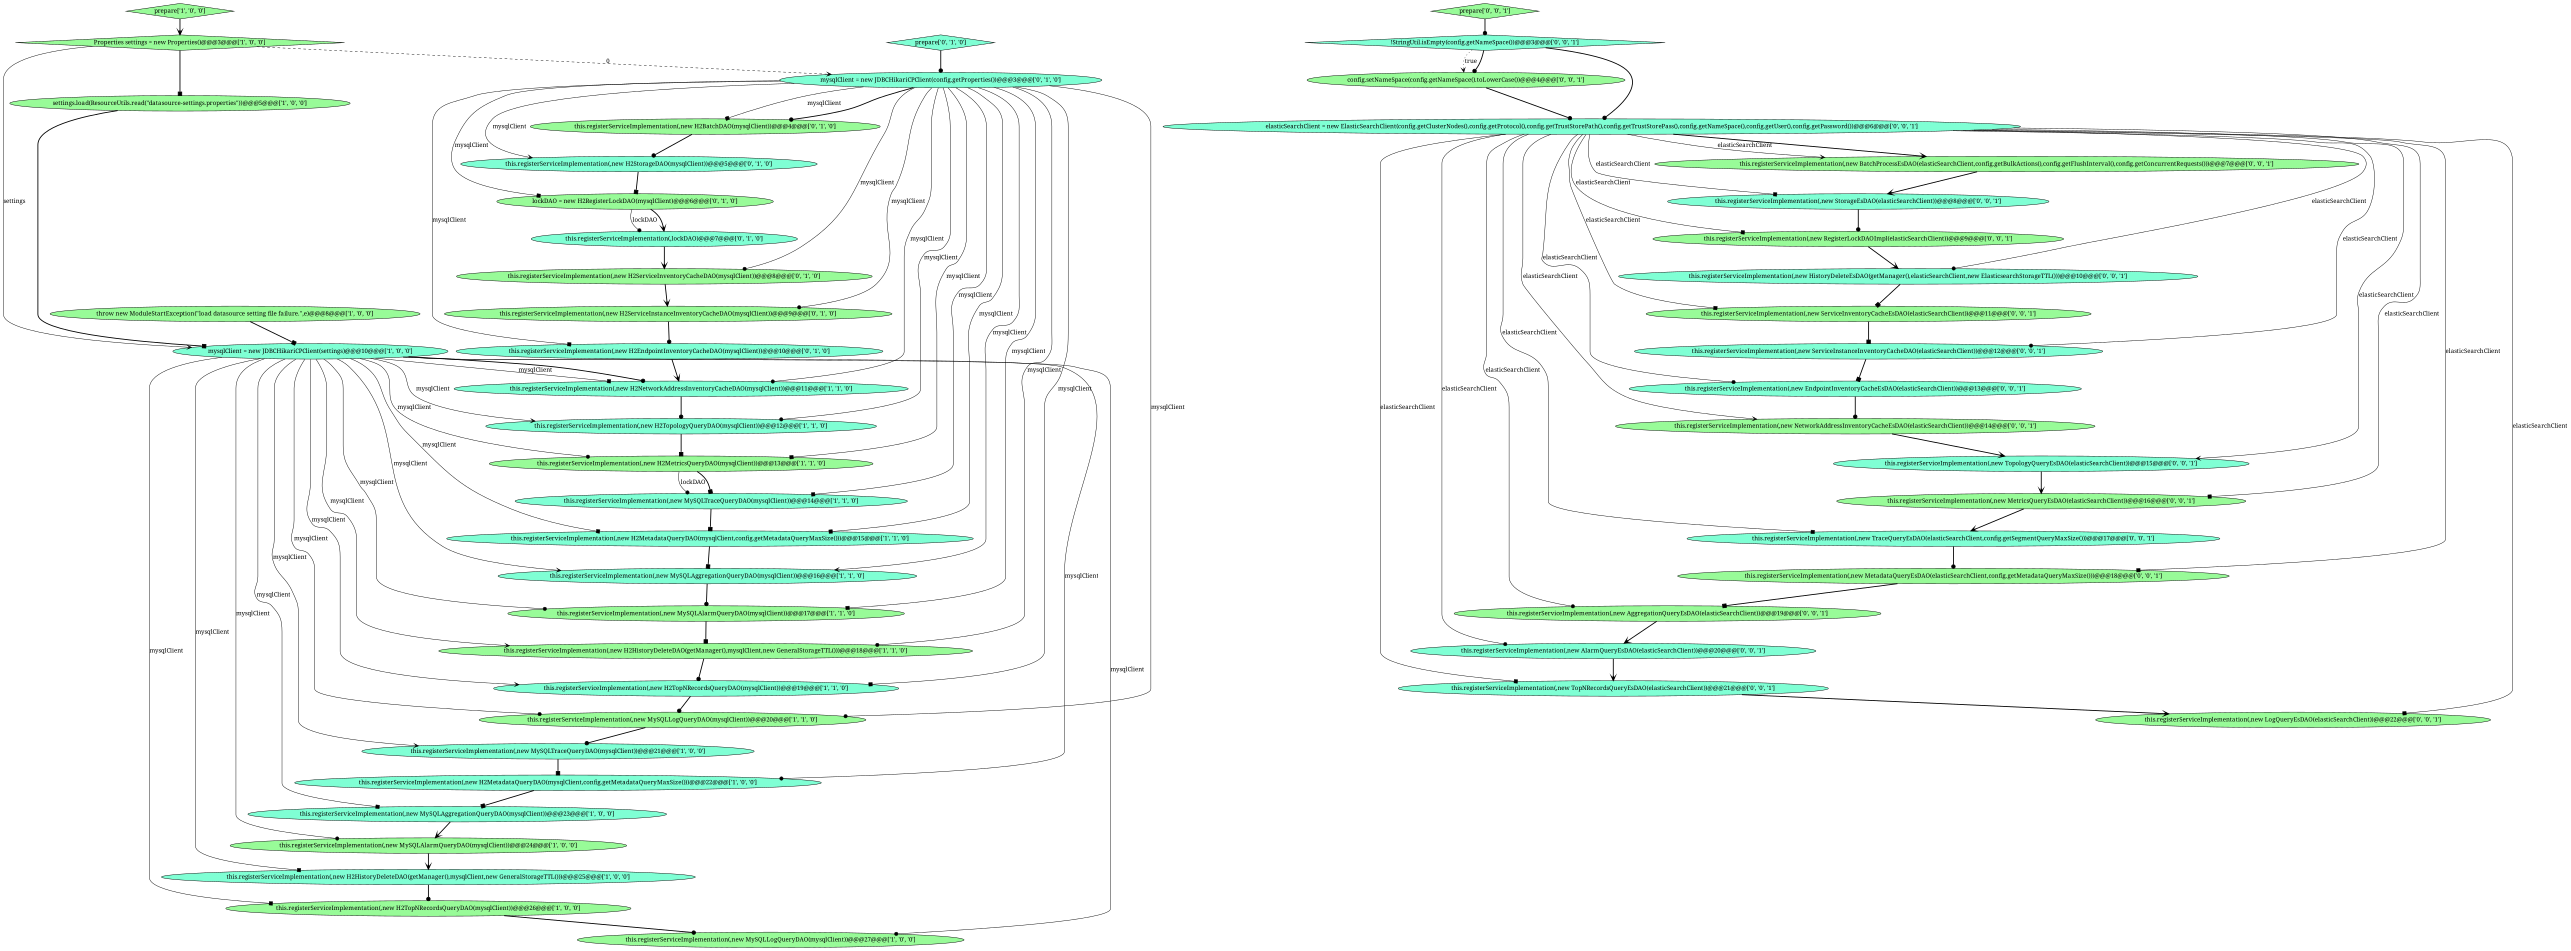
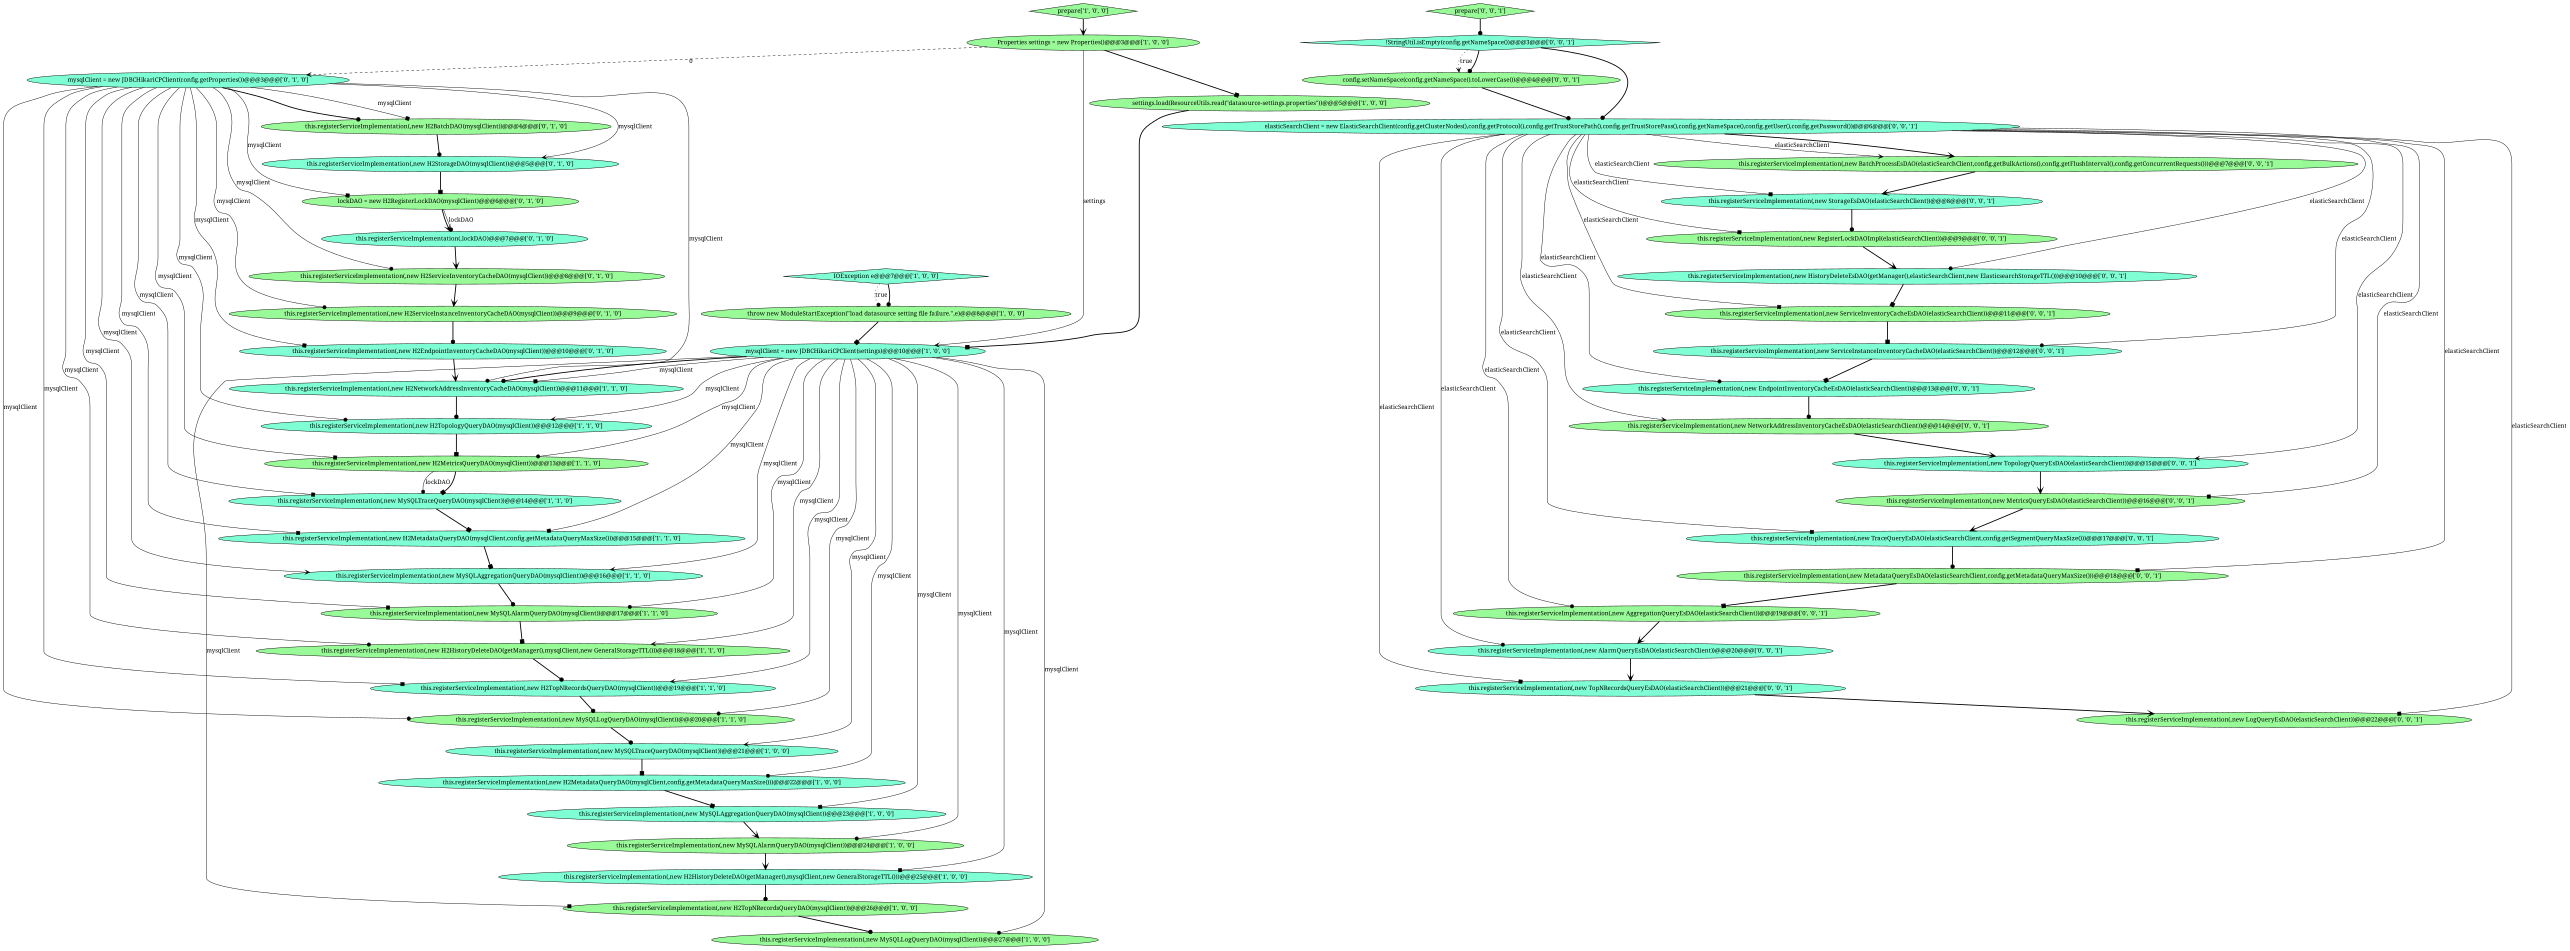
node "Properties settings = new Properties()@@@3@@@['1', '0', '0']": shape diamond -> ellipse
node "prepare['0', '1', '0']": removed
node "IOException e@@@7@@@['1', '0', '0']": added
